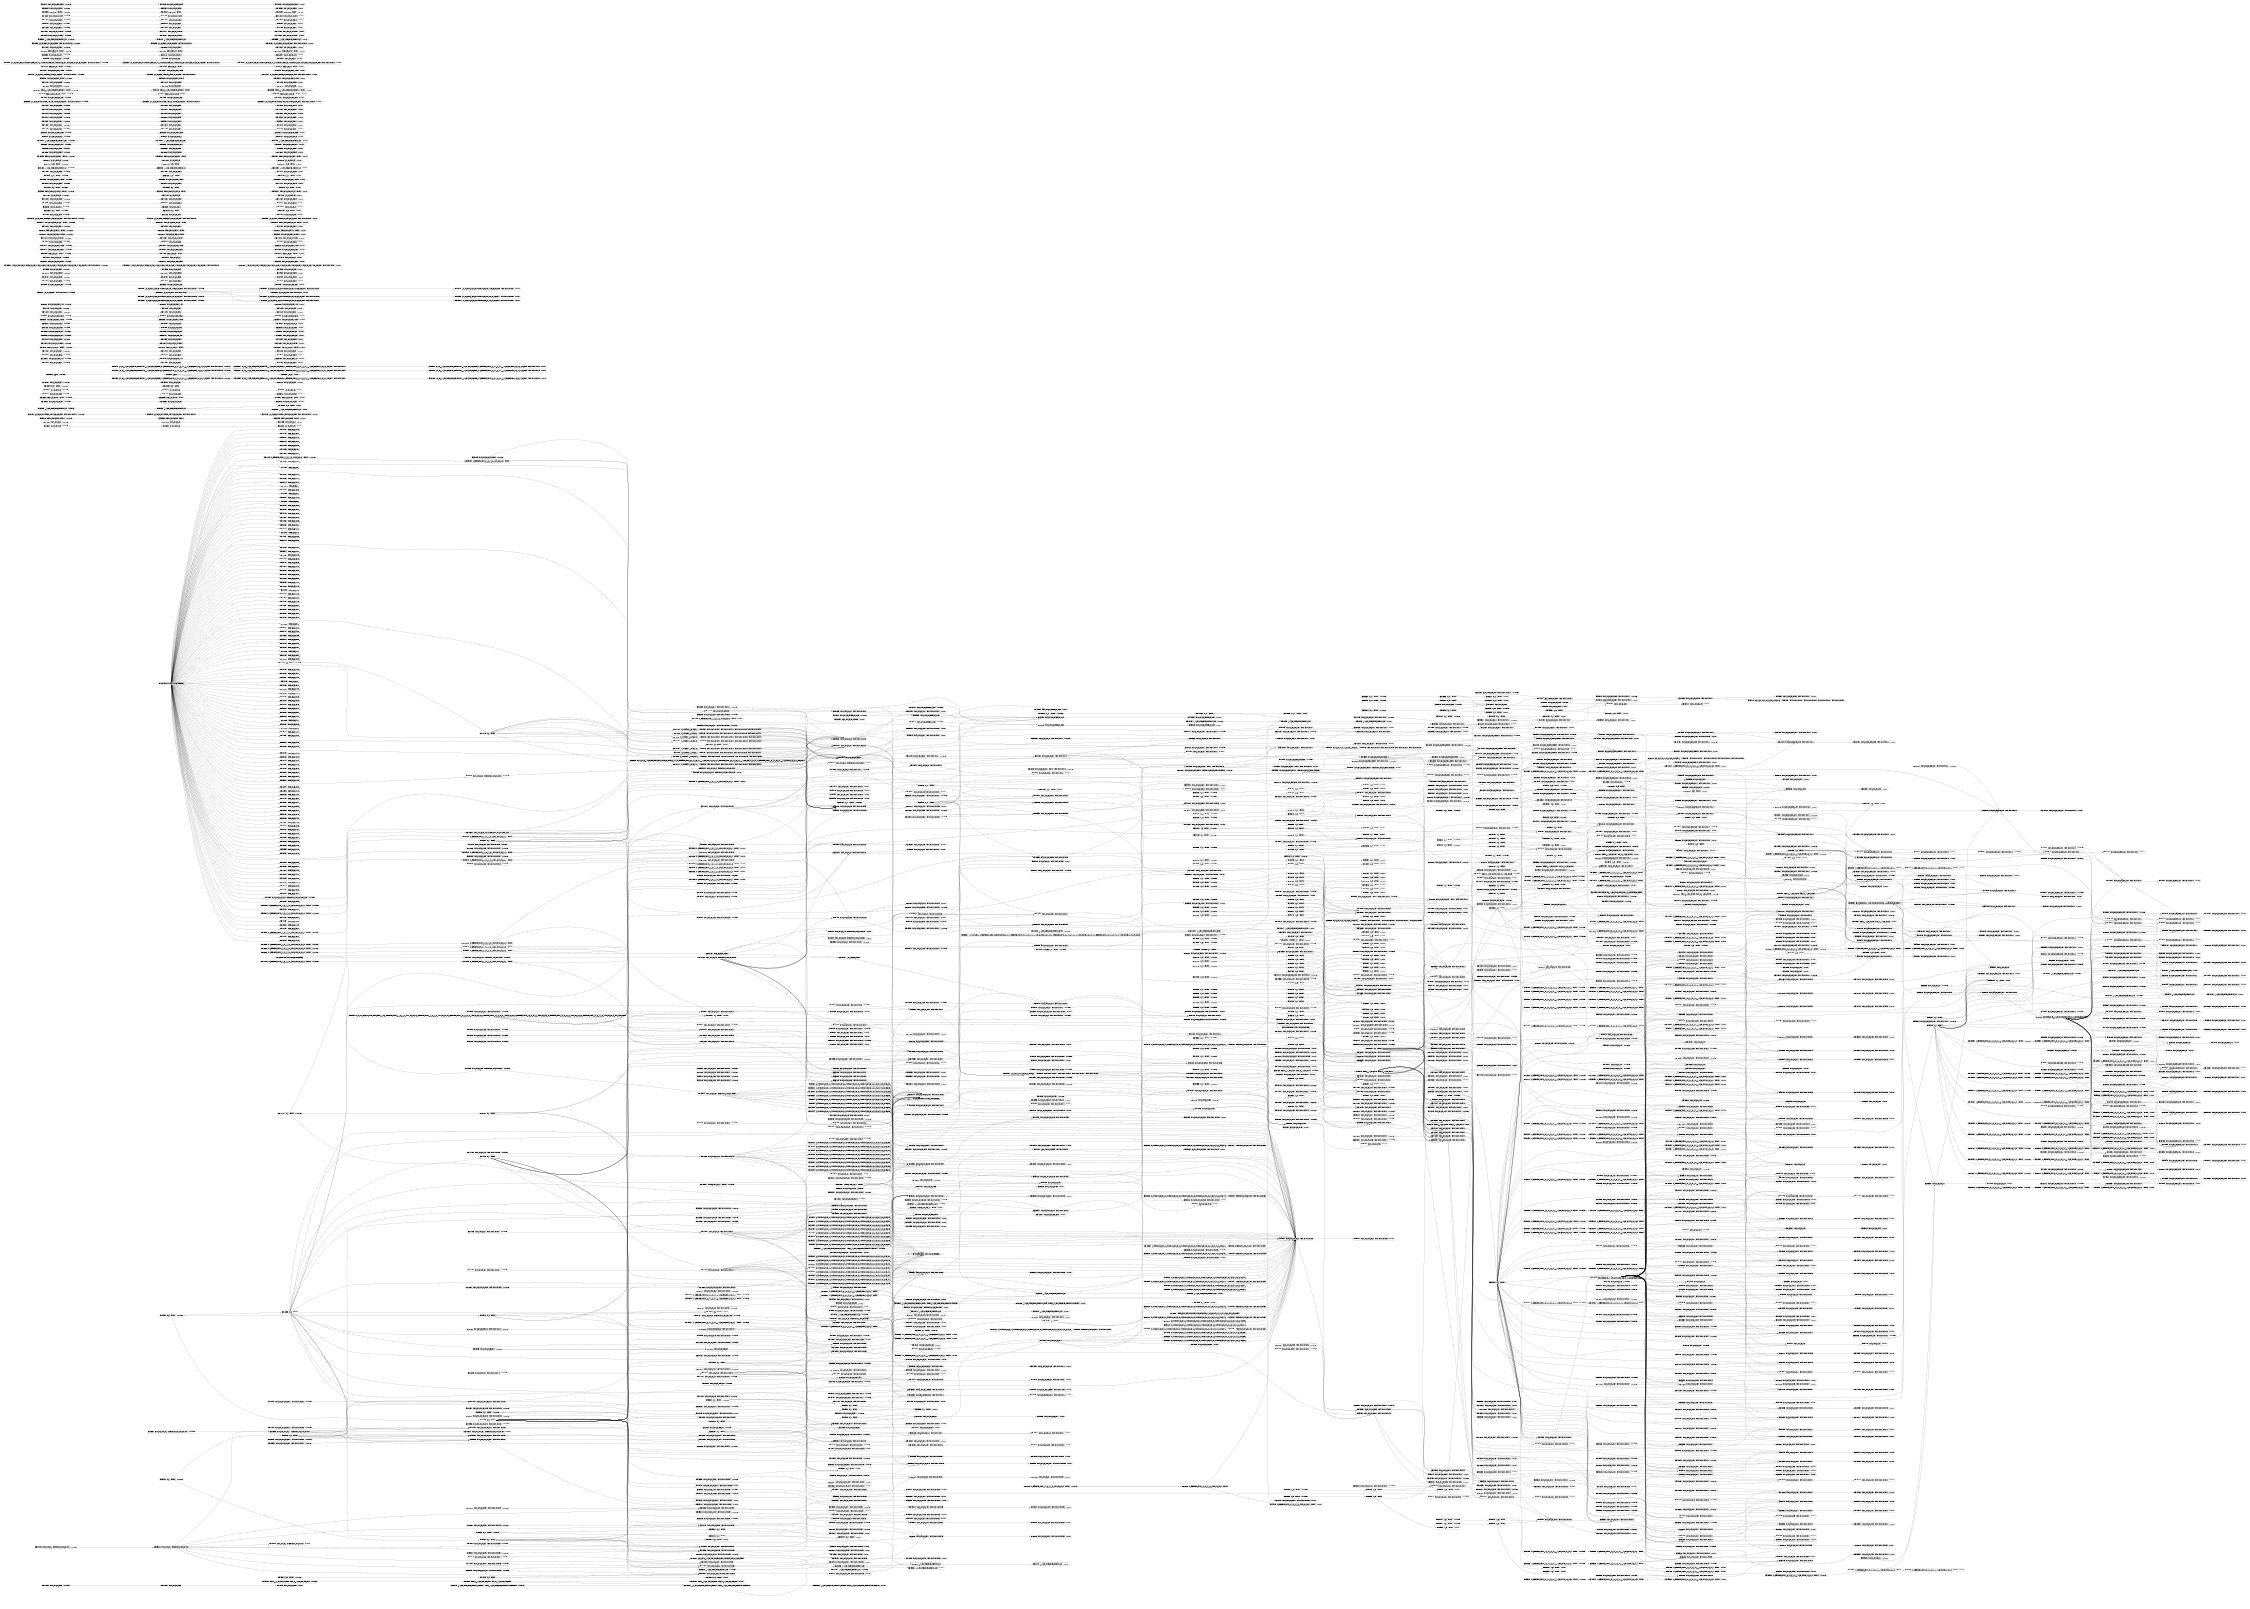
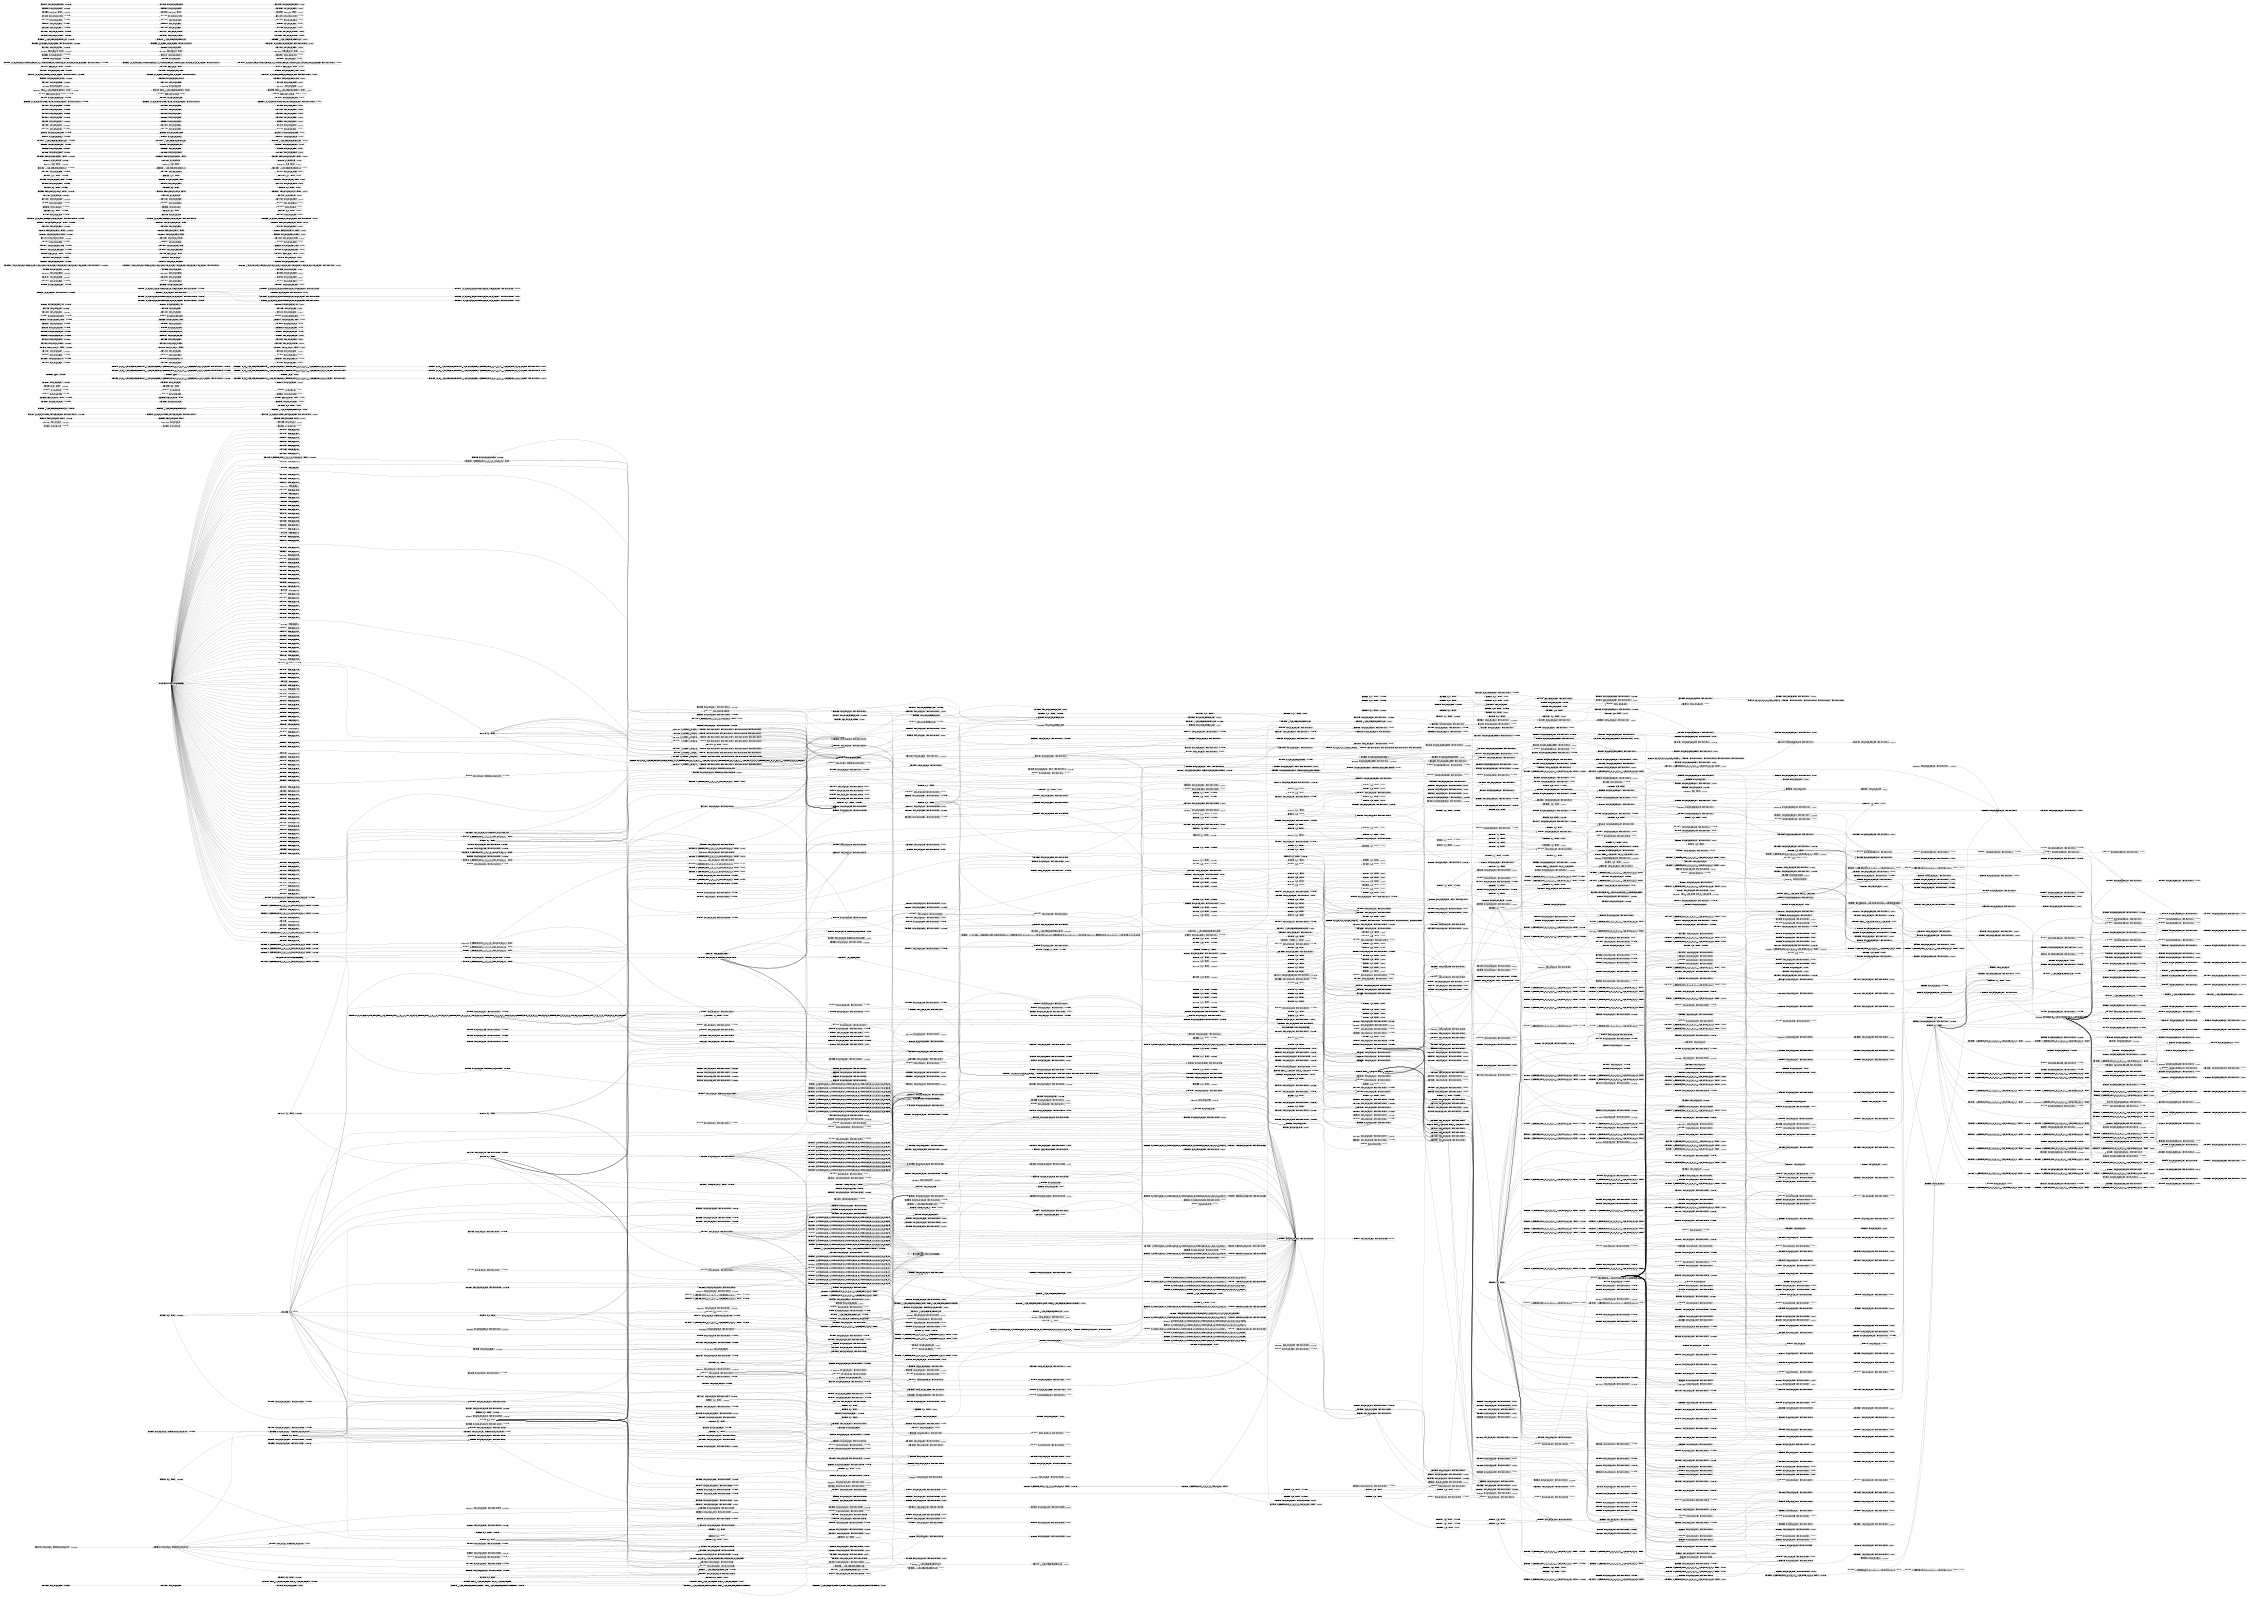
node "CE0x4c610f0": added
node "CE0x5e16bd0": removed
